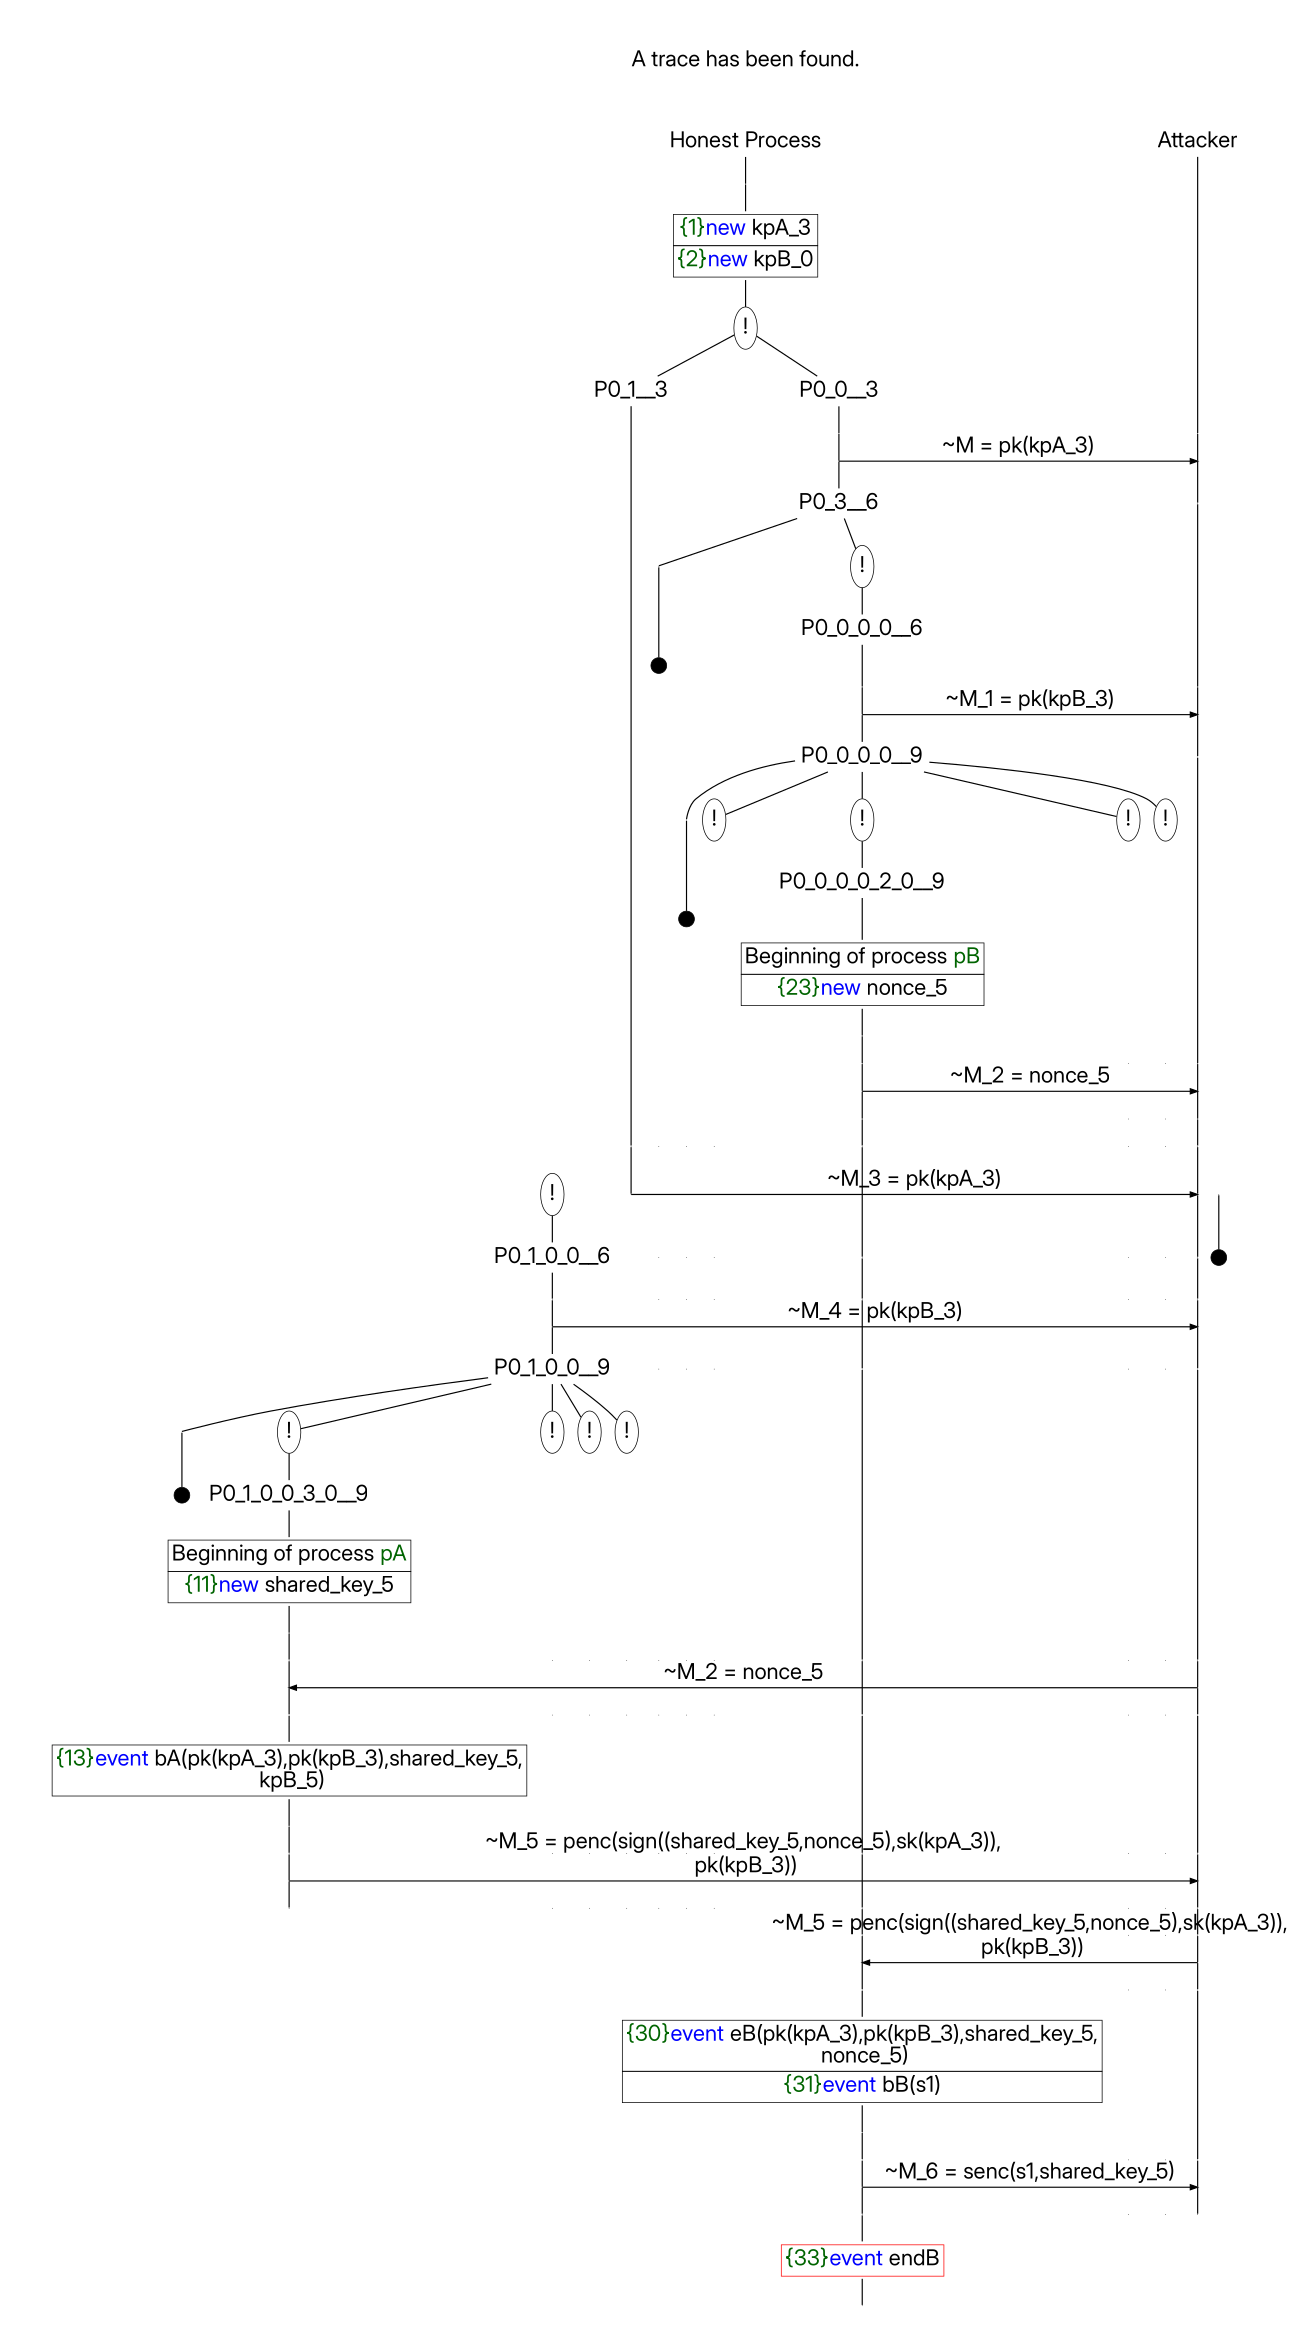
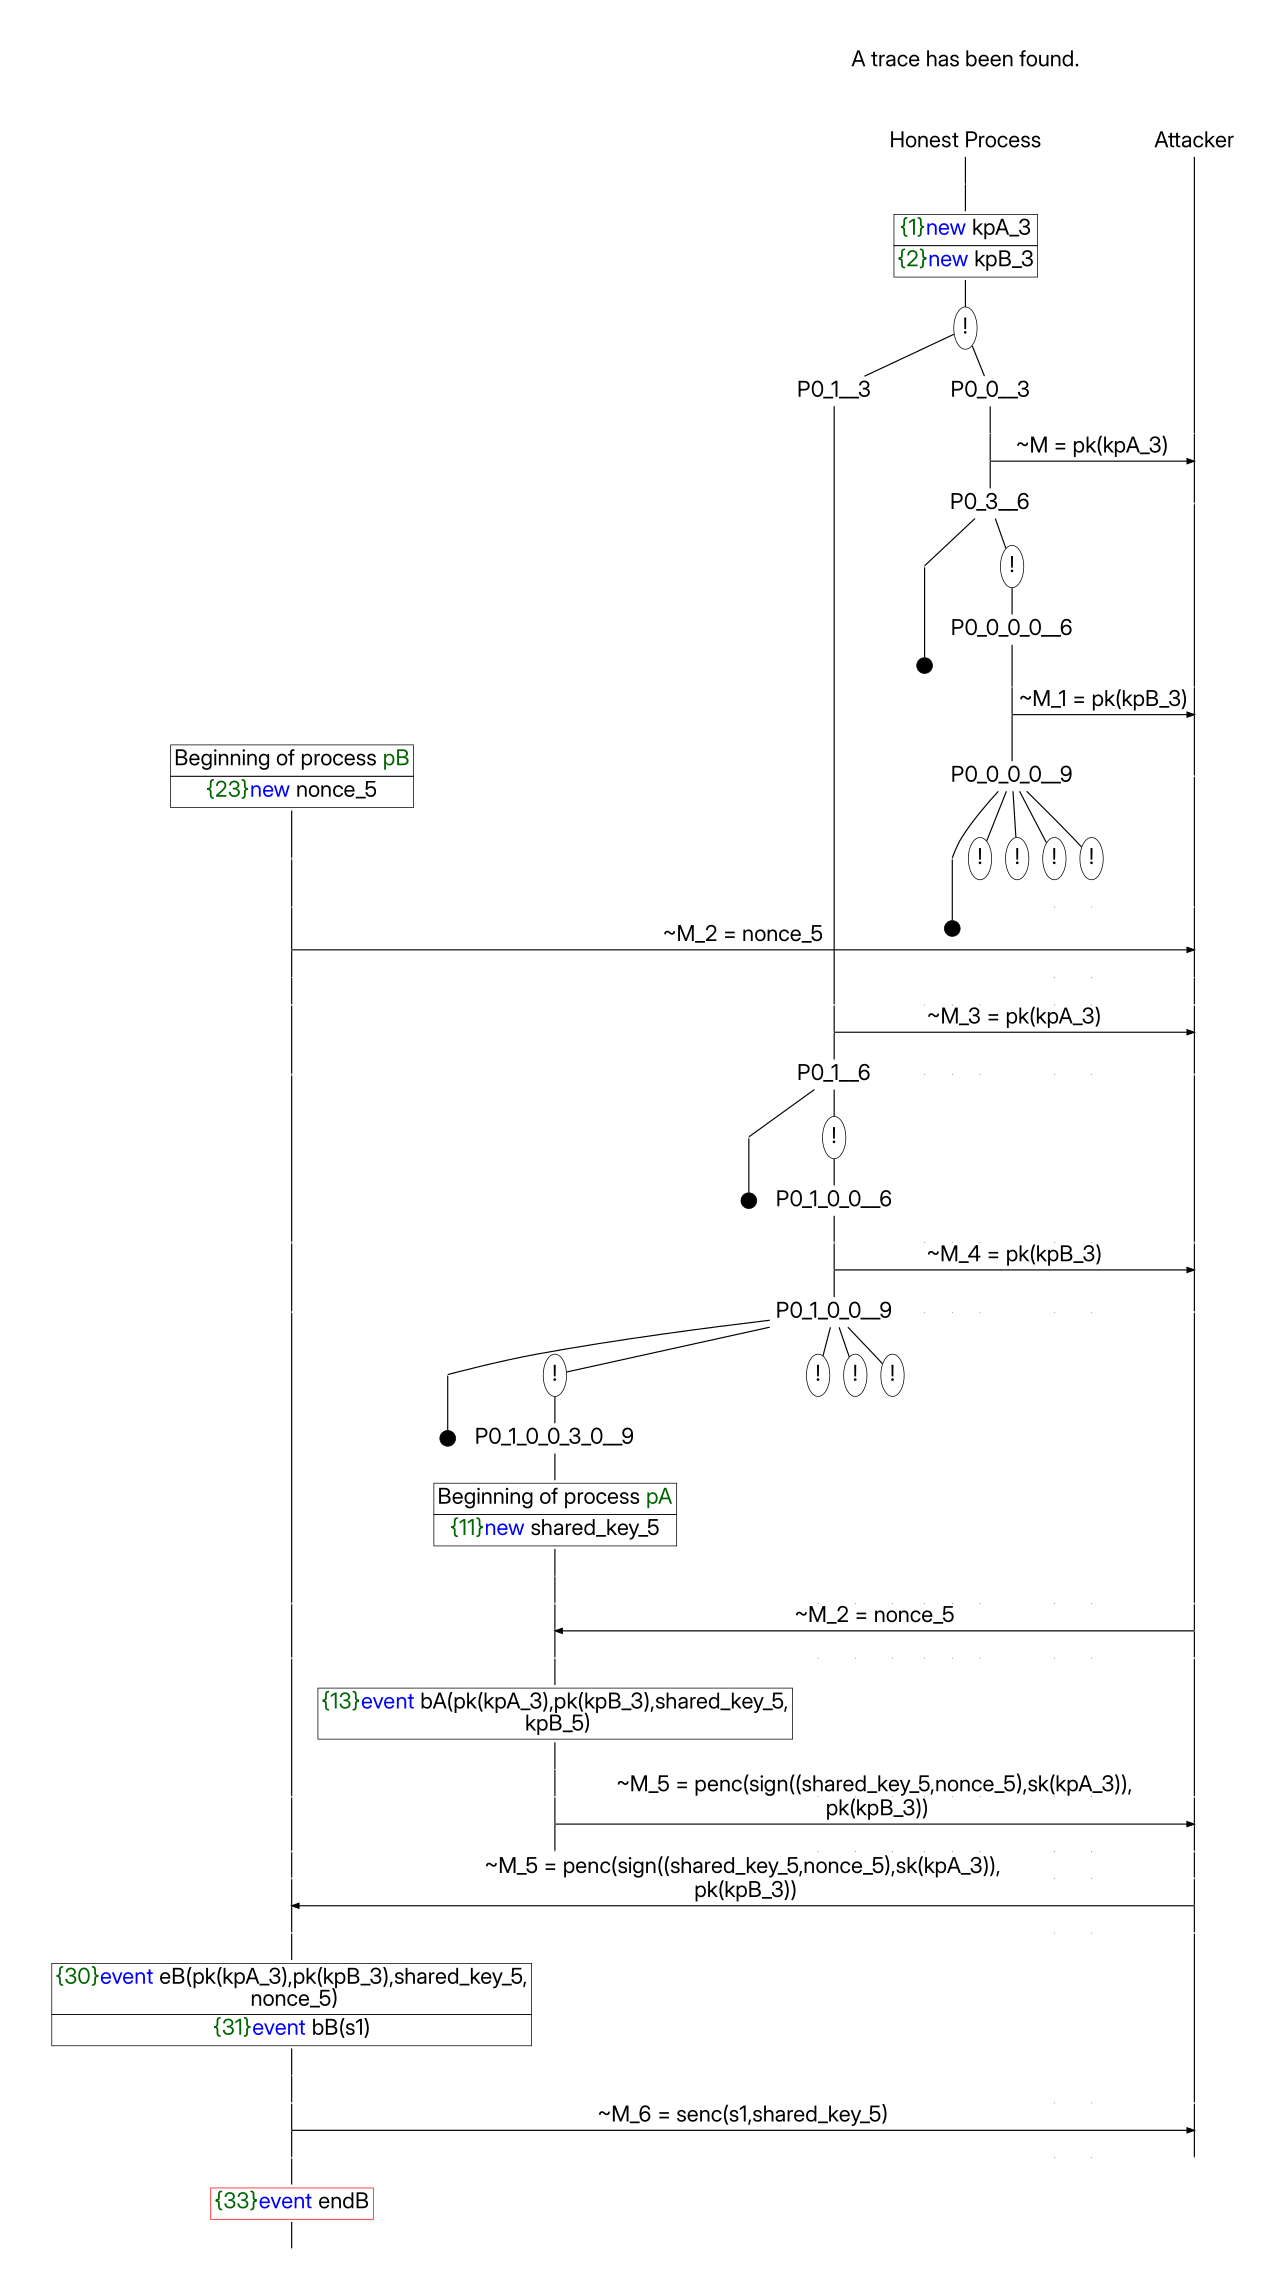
node "{1}": text "kpB_0" -> "kpB_3"
node "P0_0_0_0_2_0__9": removed
node "P0_1__6": added
